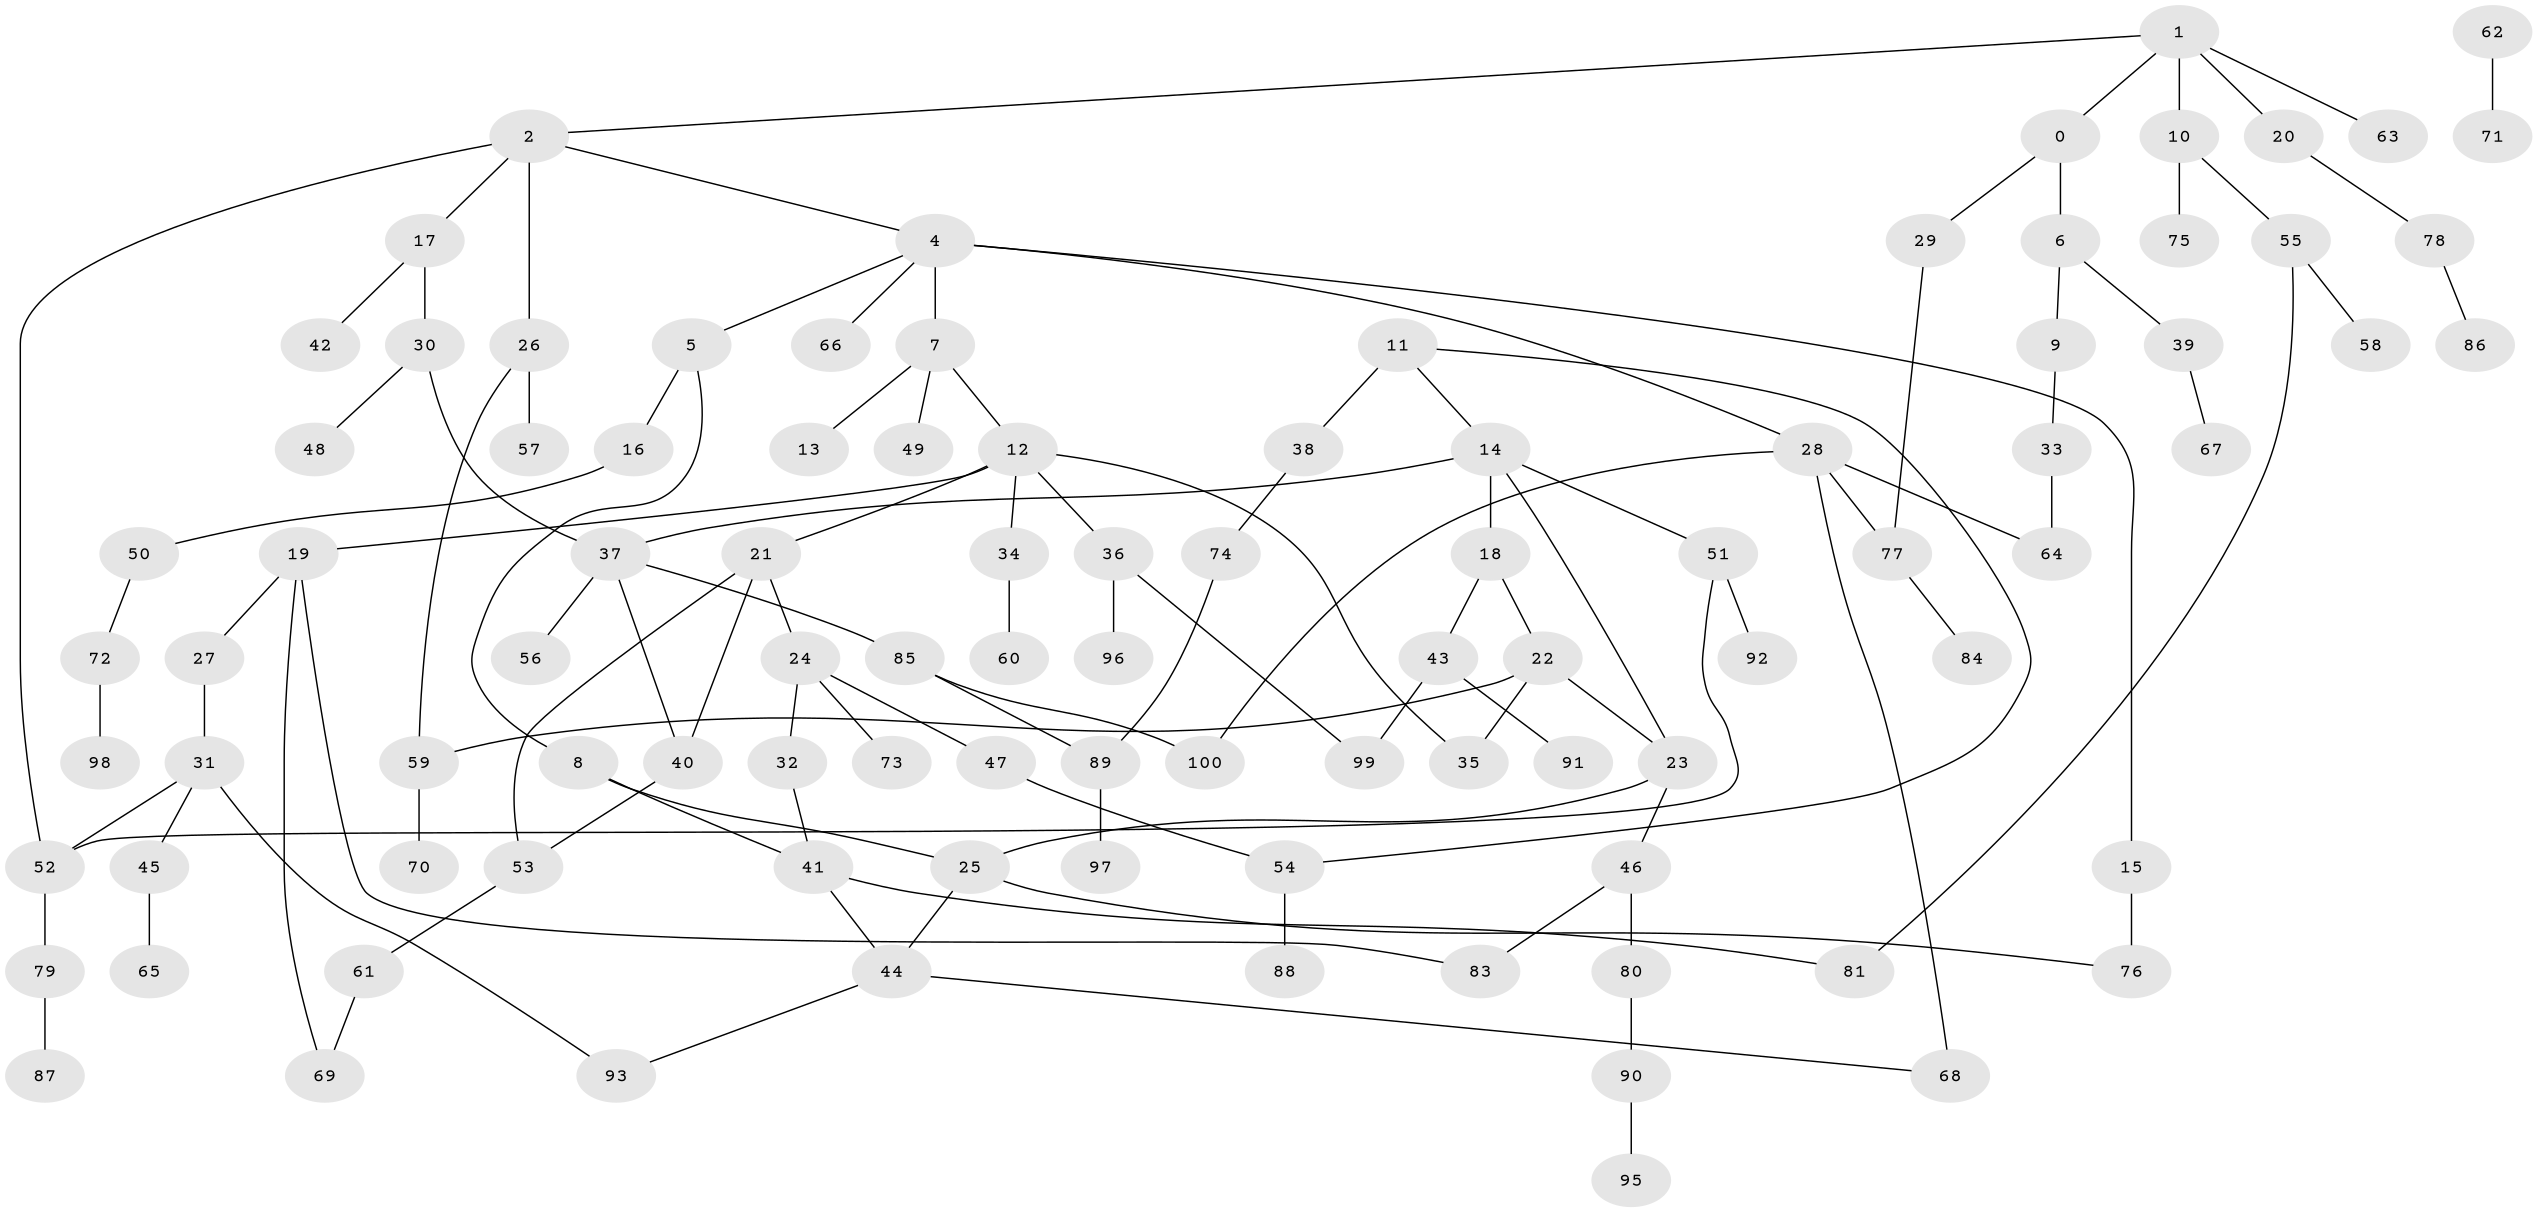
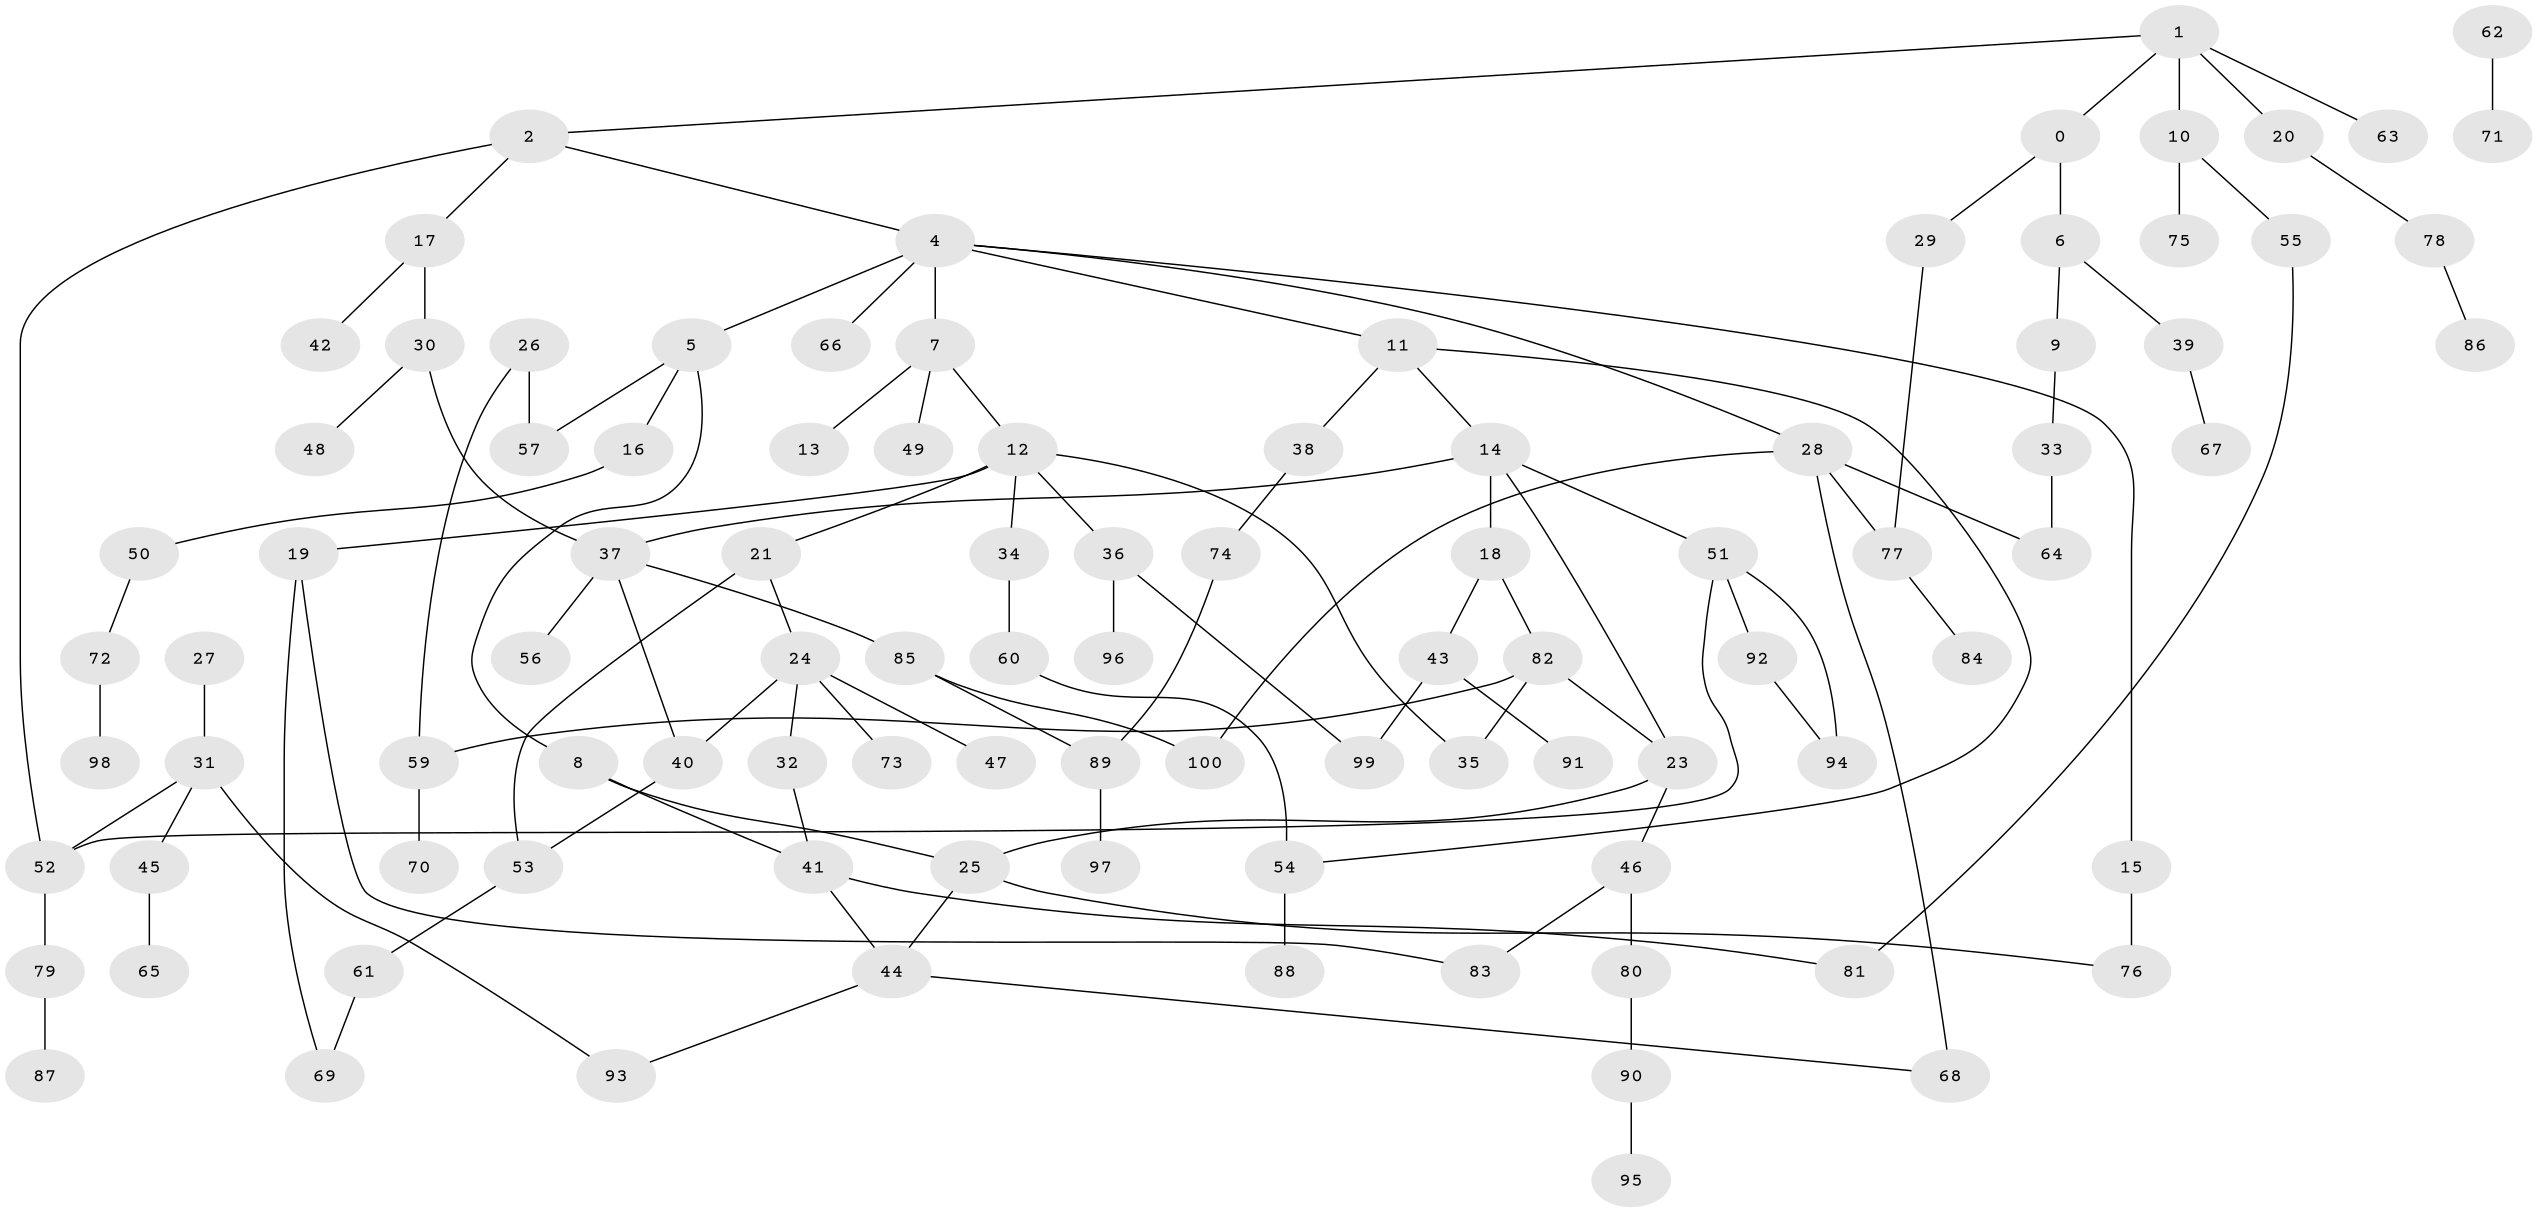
edge "2" -- "26": removed
edge "4" -- "11": added
node "58": removed
edge "5" -- "57": added
edge "19" -- "27": removed
edge "21" -- "40": now "24" -- "40"
node "22": label "22" -> "82"
node "94": added
edge "47" -- "54": now "60" -- "54"
